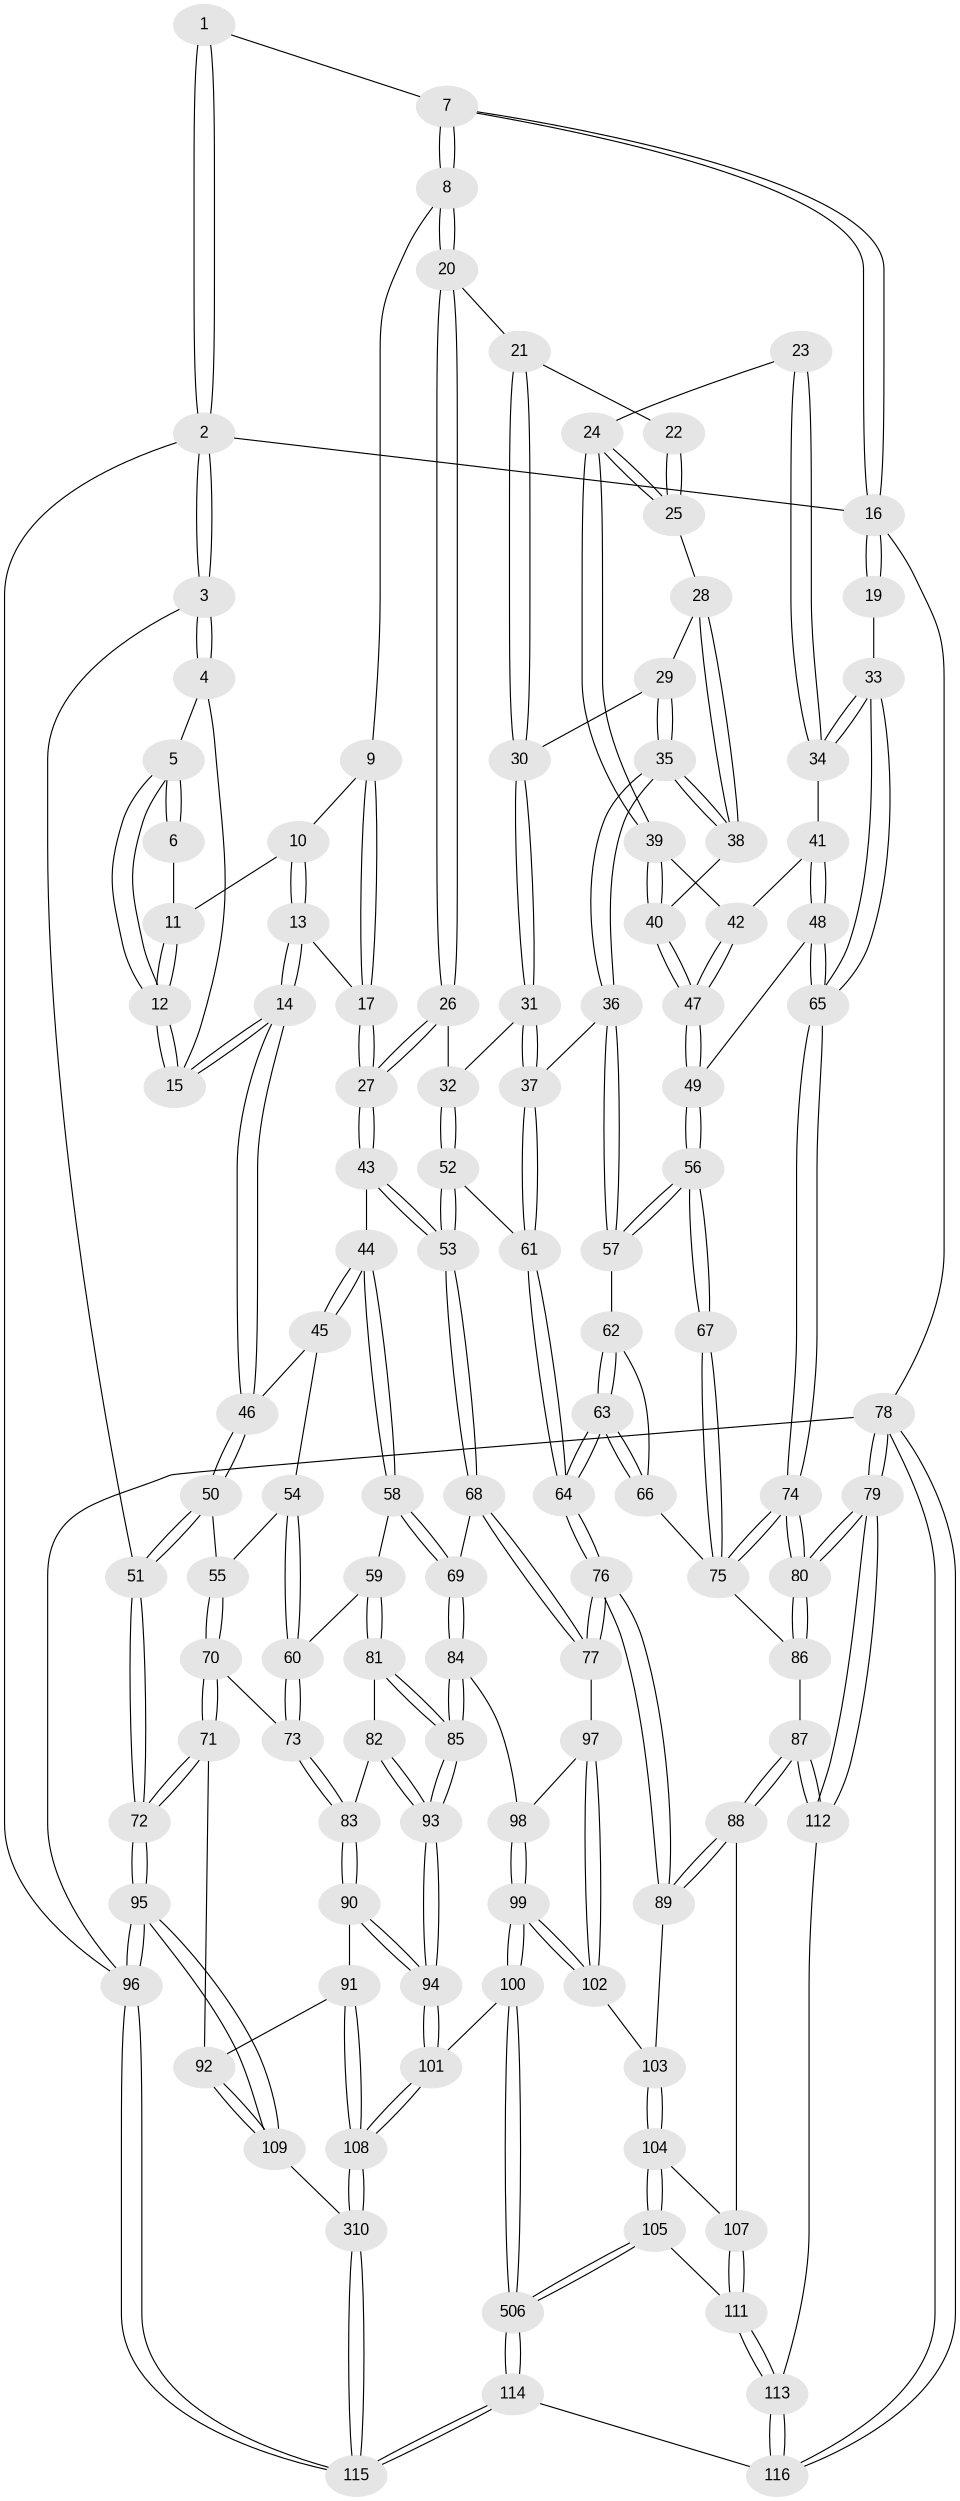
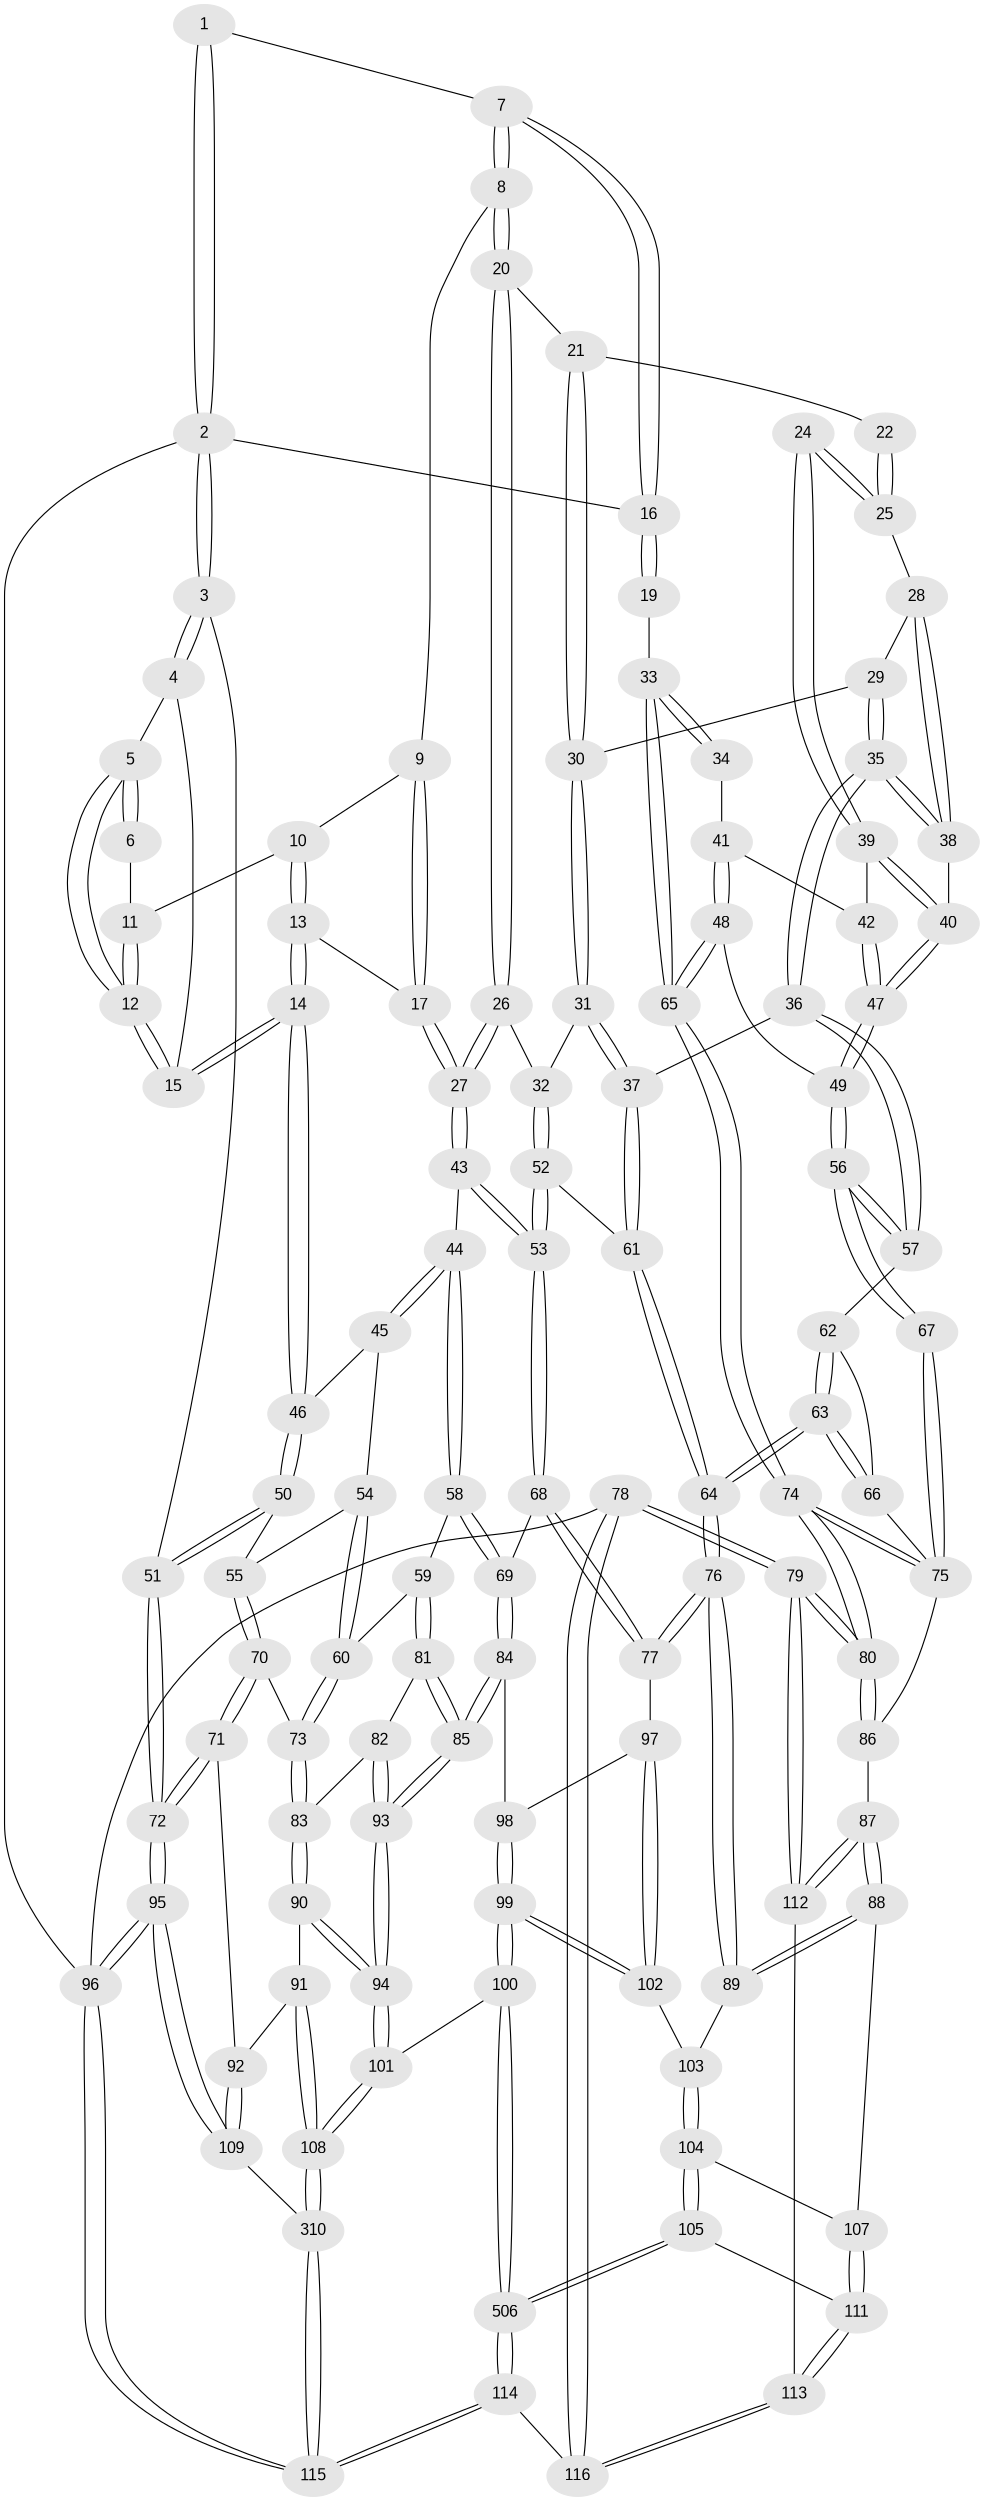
node "23": removed
edge "16" -- "78": removed
